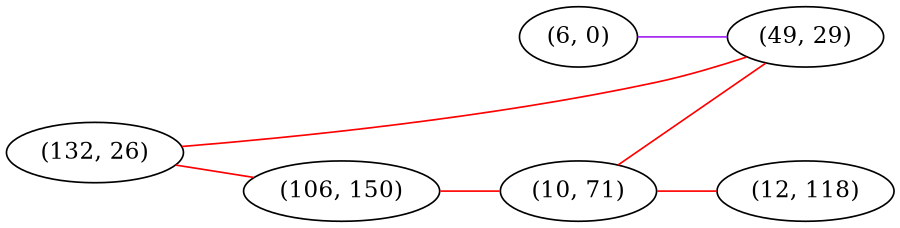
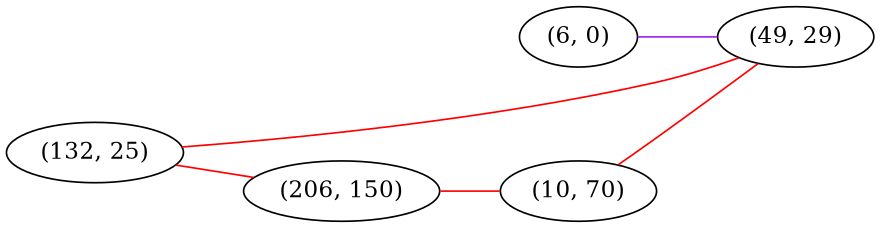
node "(132, 26)": label "(132, 26)" -> "(132, 25)"
node "(106, 150)": label "(106, 150)" -> "(206, 150)"
node "(10, 71)": label "(10, 71)" -> "(10, 70)"
node "(12, 118)": removed
